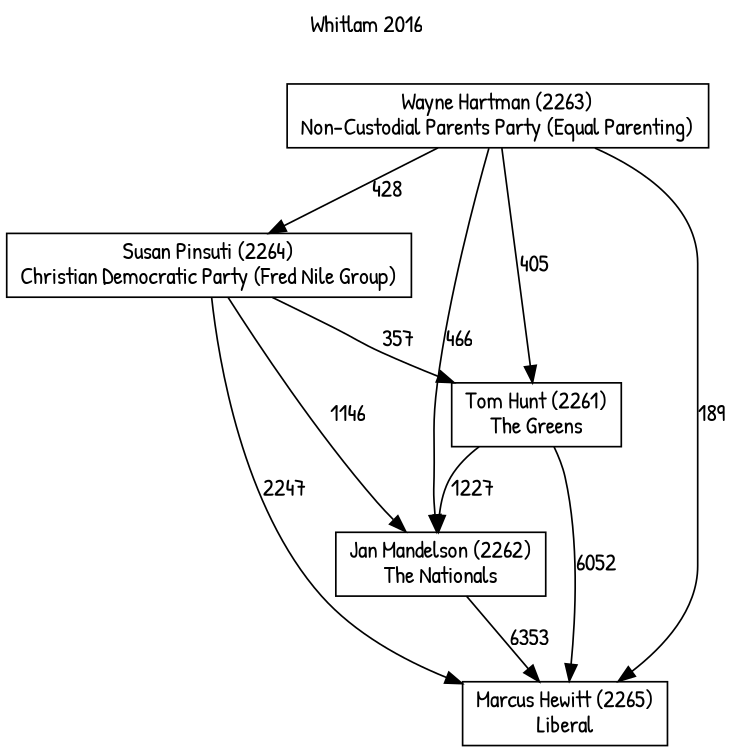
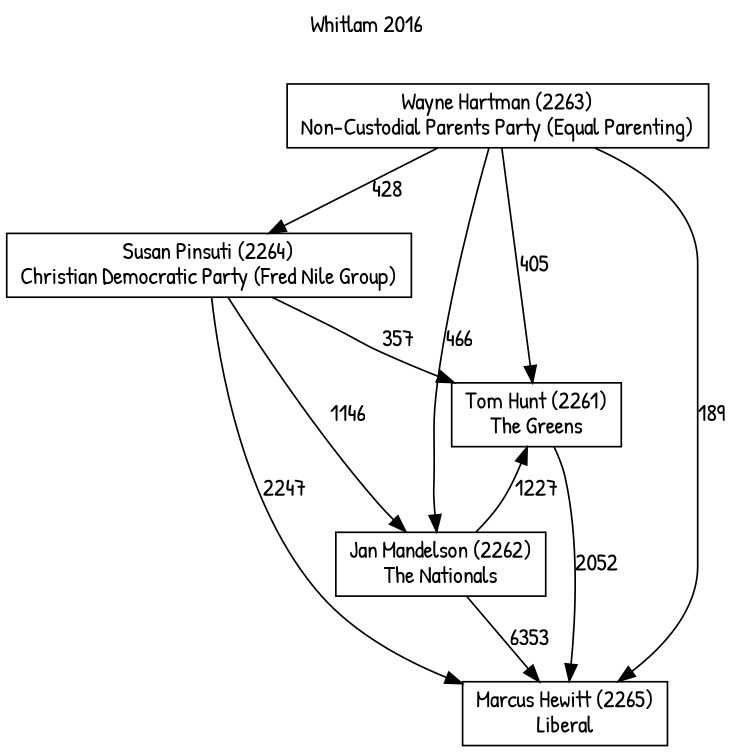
edge "Tom Hunt (2261) The Greens" -> "Jan Mandelson (2262) The Nationals": reversed
edge "Tom Hunt (2261) The Greens" -> "Marcus Hewitt (2265) Liberal": label "6052" -> "2052"
